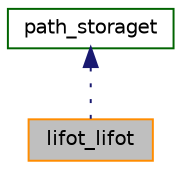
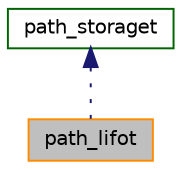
node "lifot_lifot": label "lifot_lifot" -> "path_lifot"
